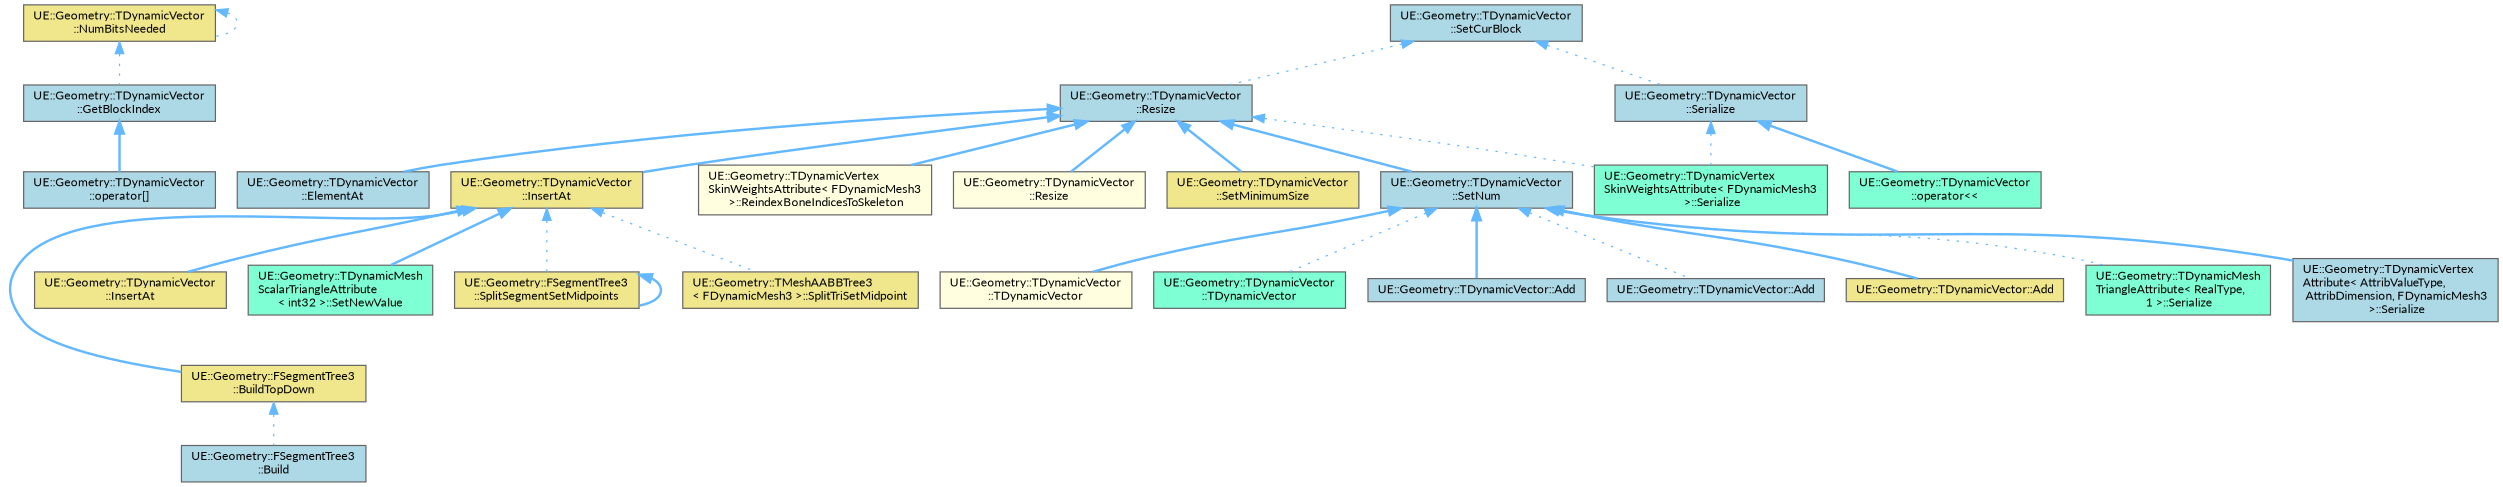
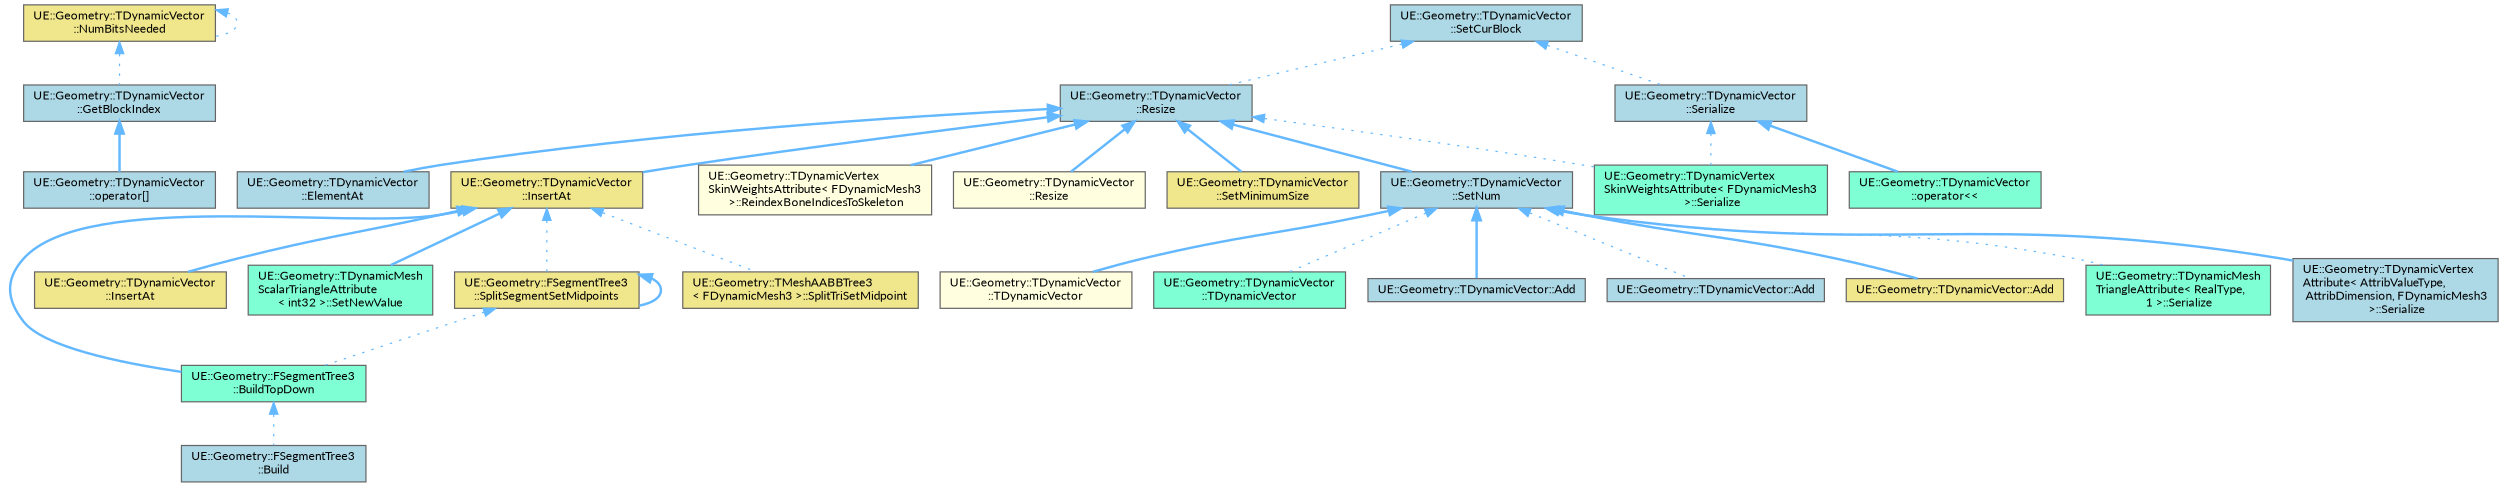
edge "UE::Geometry::FSegmentTree3 ::BuildTopDown" -> "UE::Geometry::FSegmentTree3 ::SplitSegmentSetMidpoints": added
node "UE::Geometry::FSegmentTree3 ::BuildTopDown": fillcolor khaki -> aquamarine
